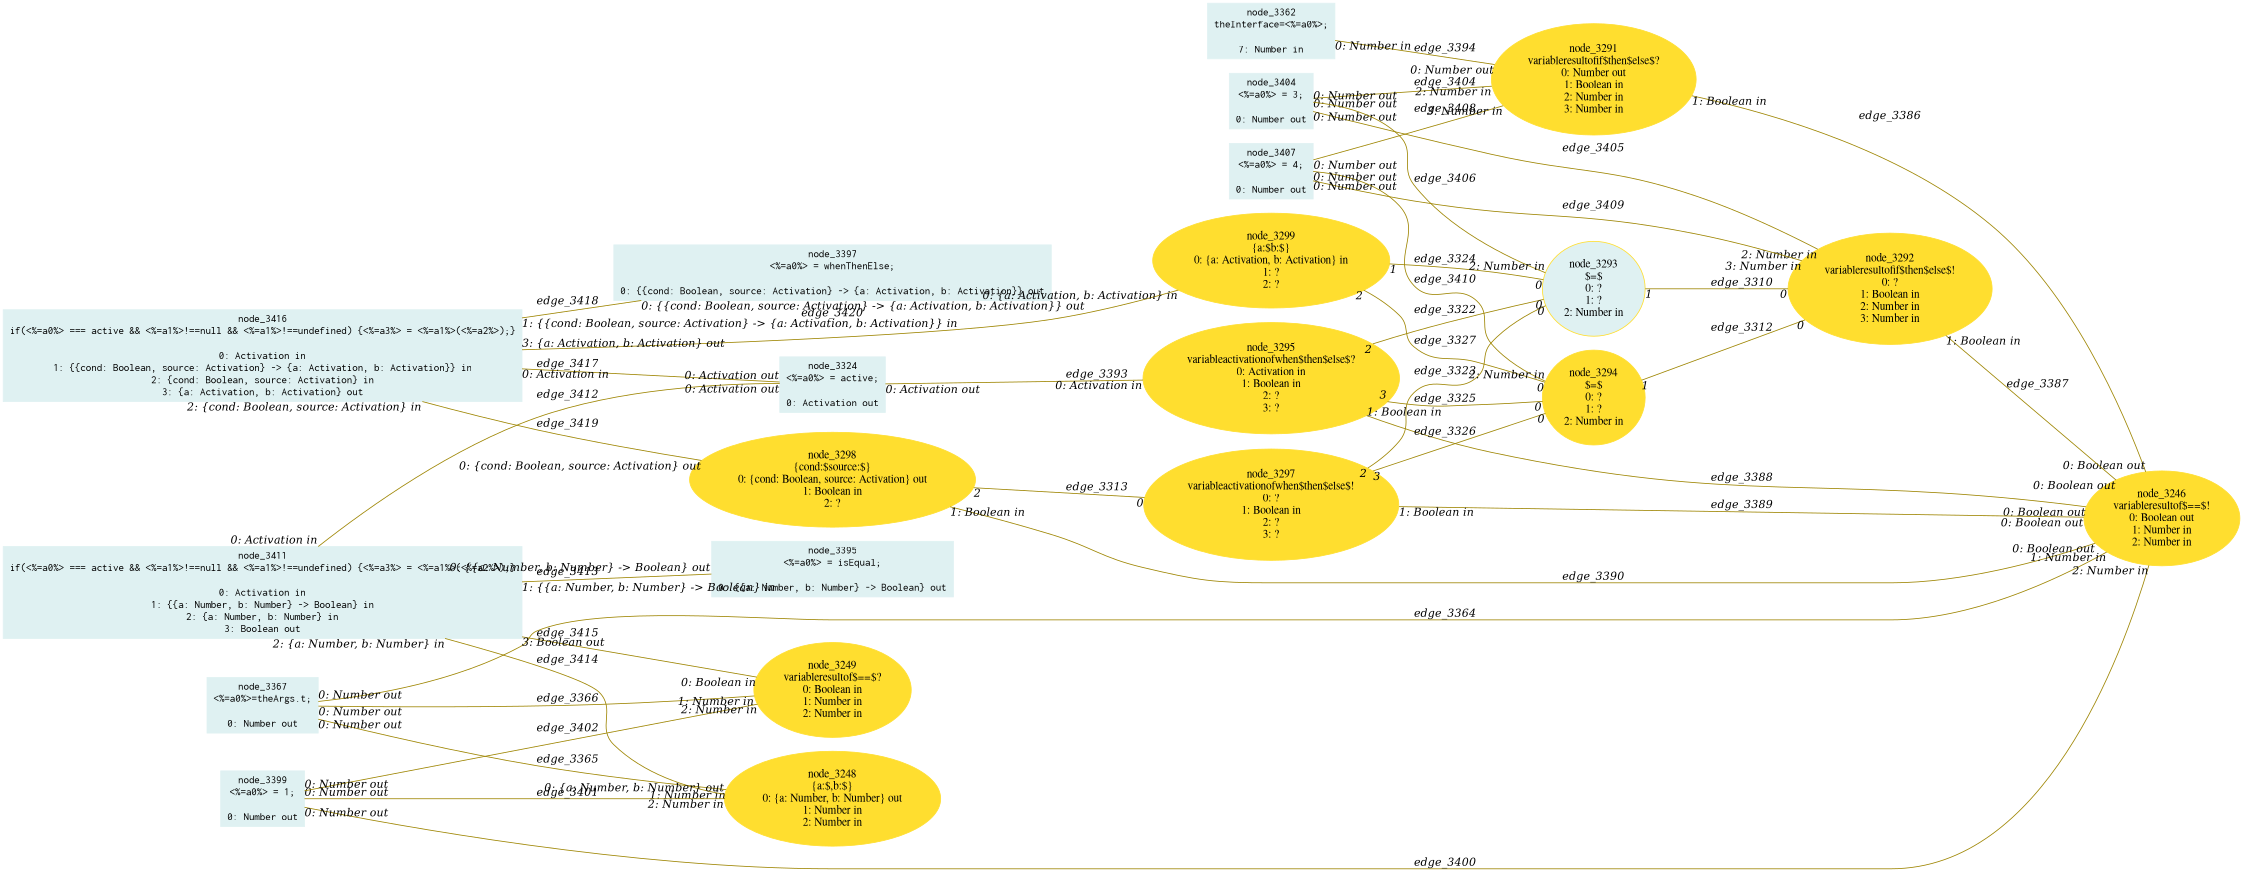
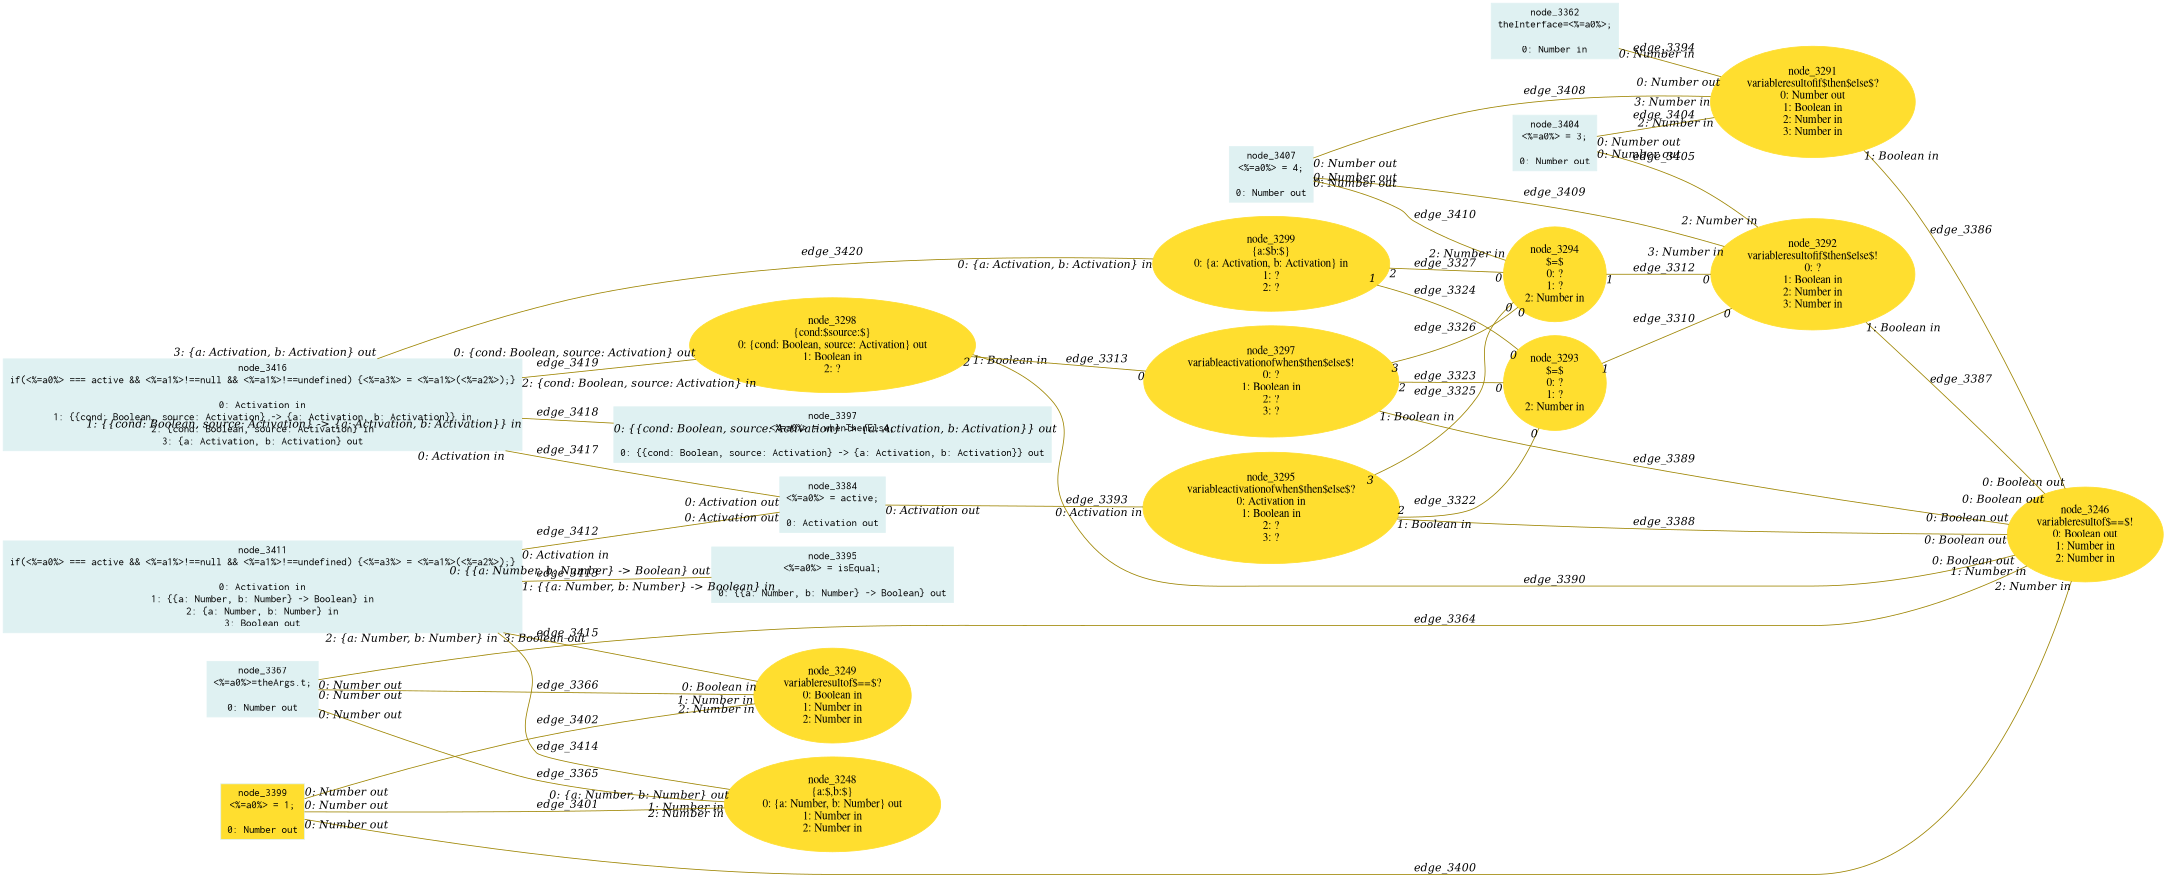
node "node_3362 theInterface=<%=a0%>; 7: Number in": label "node_3362 theInterface=<%=a0%>; 7: Number in" -> "node_3362 theInterface=<%=a0%>; 0: Number in"
edge "node_3404 <%=a0%> = 3; 0: Number out" -- "node_3293 $=$ 0: ? 1: ? 2: Number in": removed, label "edge_3406"
node "node_3293 $=$ 0: ? 1: ? 2: Number in": fillcolor #dff1f2 -> #ffde2f
node "node_3324 <%=a0%> = active; 0: Activation out": label "node_3324 <%=a0%> = active; 0: Activation out" -> "node_3384 <%=a0%> = active; 0: Activation out"
node "node_3399 <%=a0%> = 1; 0: Number out": fillcolor #dff1f2 -> #ffde2f
